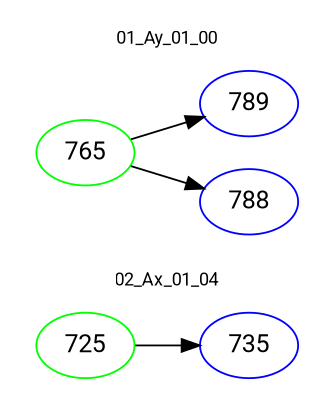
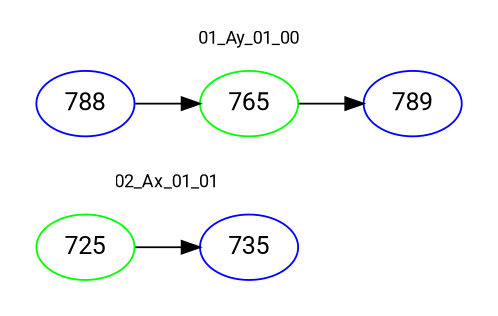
edge "765" -> "788": reversed
cluster "02_Ax_01_04": label "02_Ax_01_04" -> "02_Ax_01_01"
